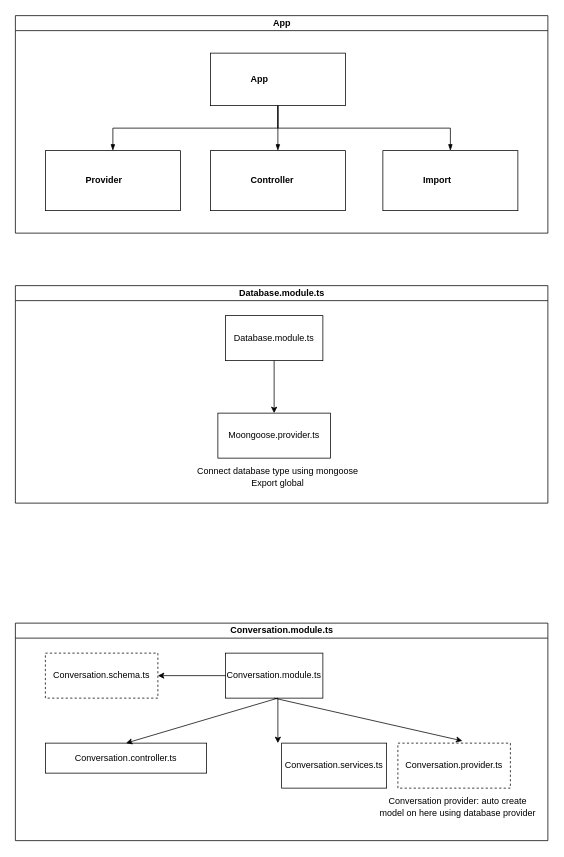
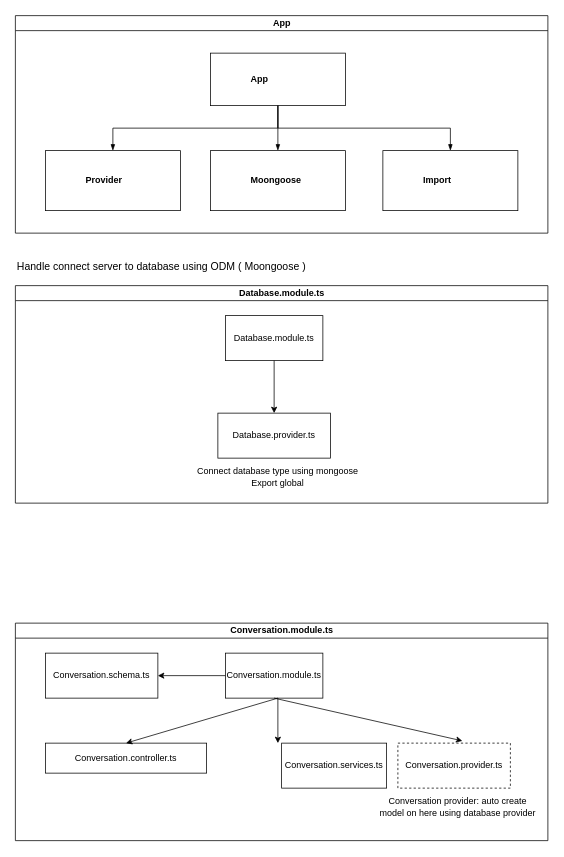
node "Controller": label "Controller" -> "Moongoose"
node "Handle connect server to database using ODM ( Moongoose )": added
node "Moongoose.provider.ts": label "Moongoose.provider.ts" -> "Database.provider.ts"
node "Conversation.schema.ts": style dashed -> solid
